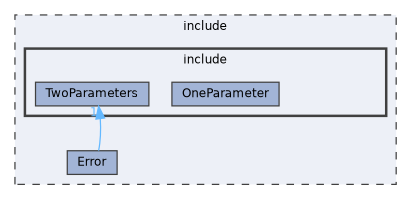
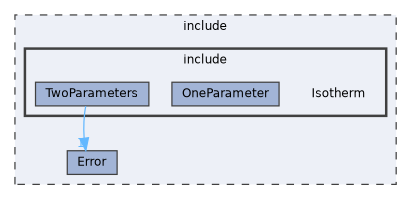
node "Isotherm": added
edge "Error" -> "TwoParameters": reversed
